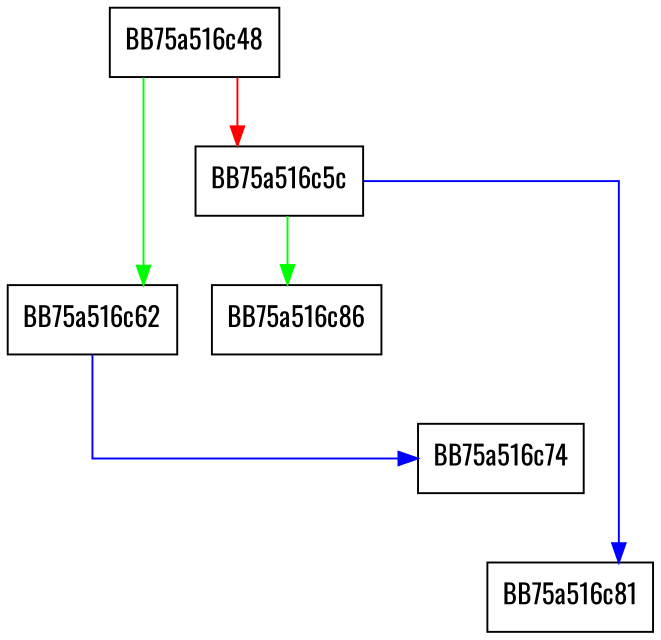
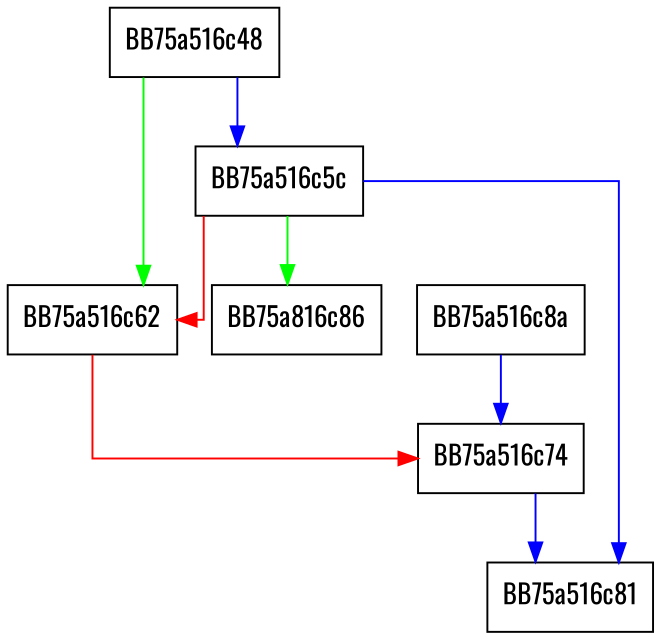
edge "BB75a516c48" -> "BB75a516c5c": color red -> blue
edge "BB75a516c5c" -> "BB75a516c62": added
node "BB75a516c86": label "BB75a516c86" -> "BB75a816c86"
node "BB75a516c8a": added
edge "BB75a516c62" -> "BB75a516c74": color blue -> red
edge "BB75a516c74" -> "BB75a516c81": added
